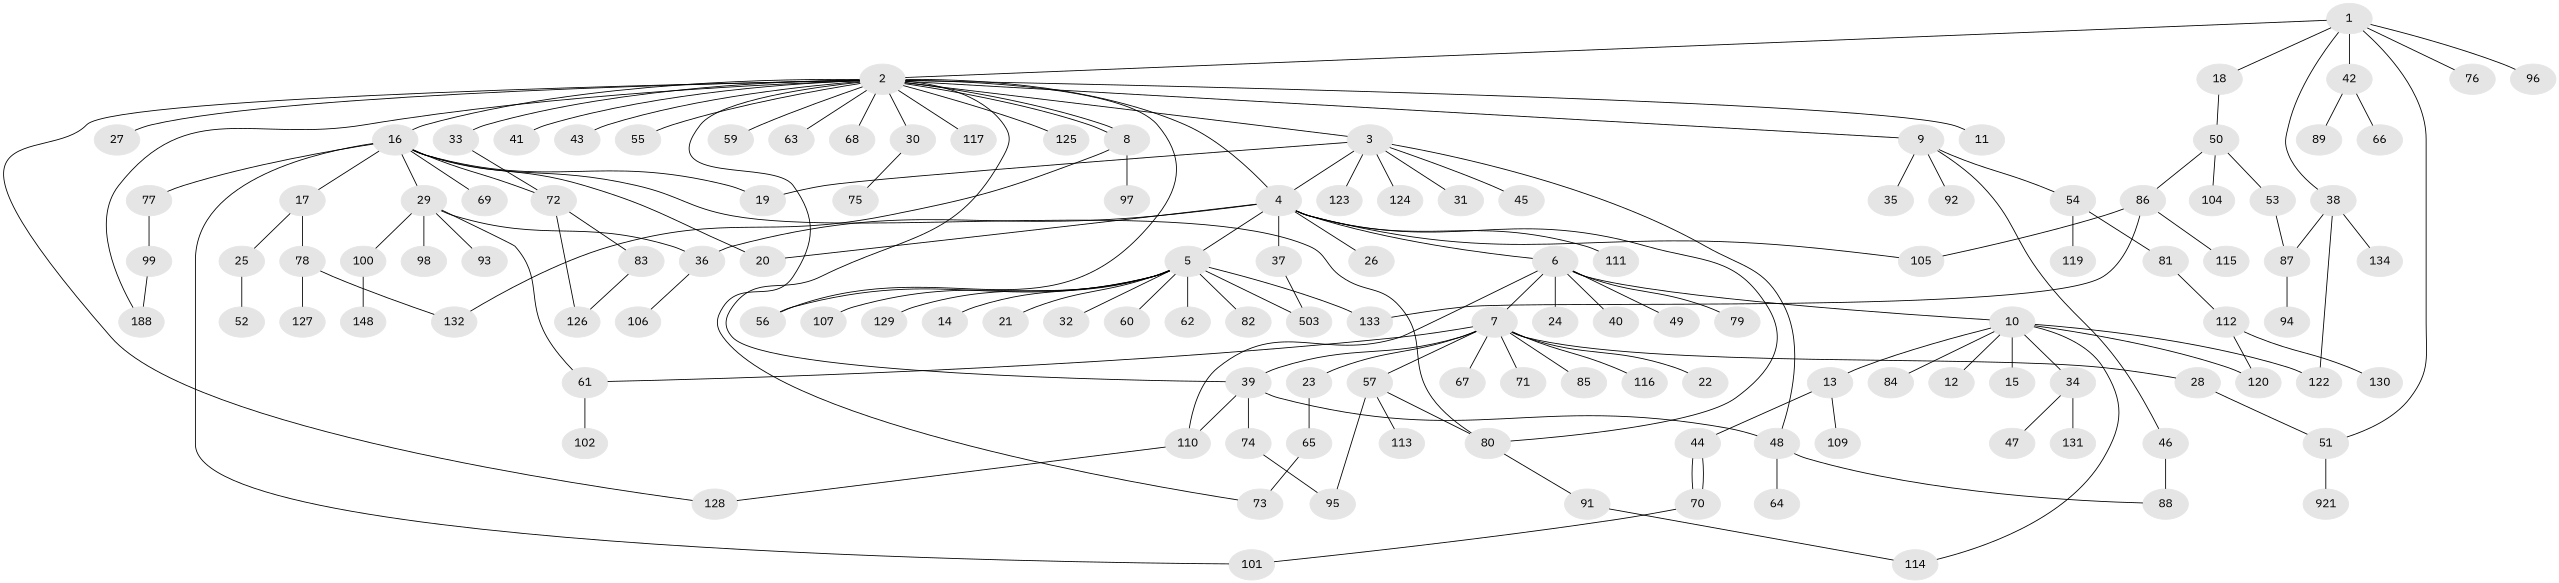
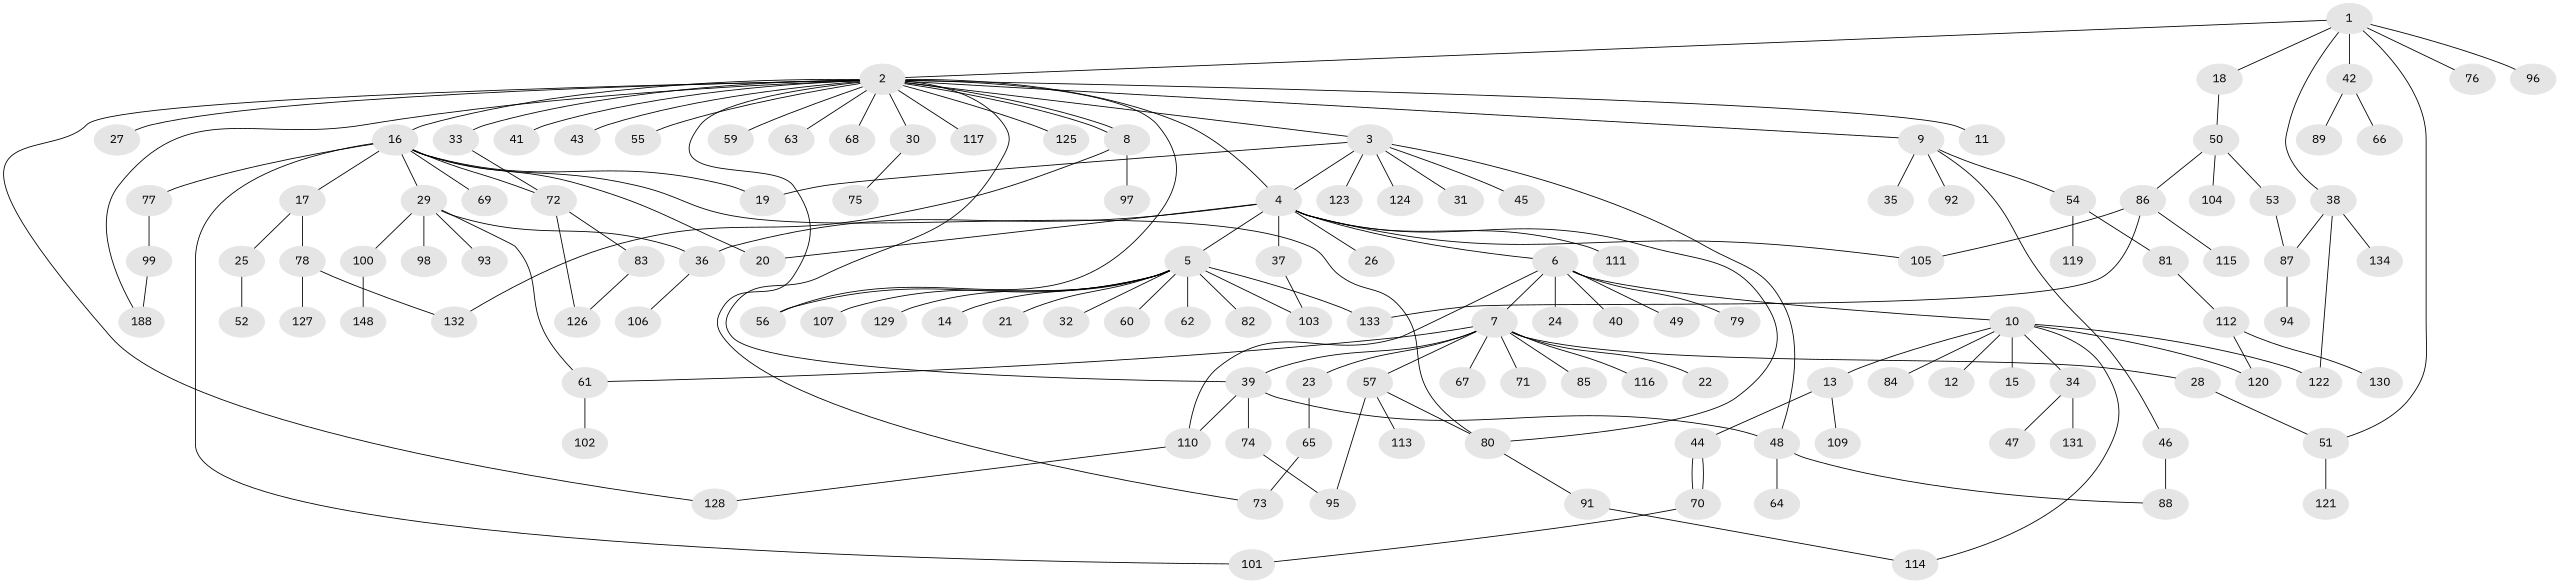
node "503": label "503" -> "103"
node "921": label "921" -> "121"
